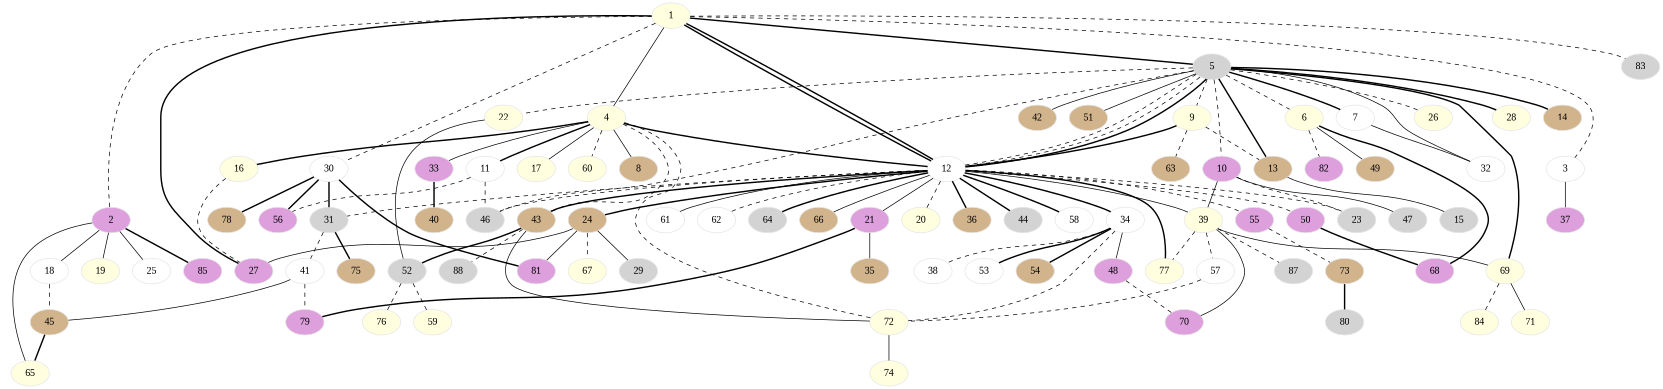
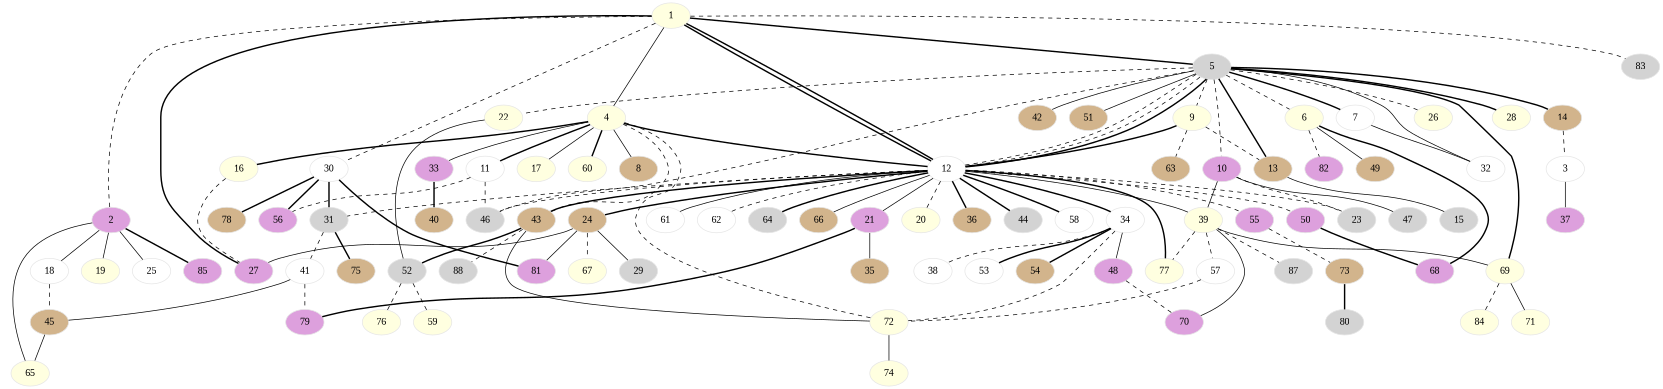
edge "1" -- "3": now "14" -- "3"
edge "4" -- "60": style dashed -> bold
edge "45" -- "65": style bold -> solid
